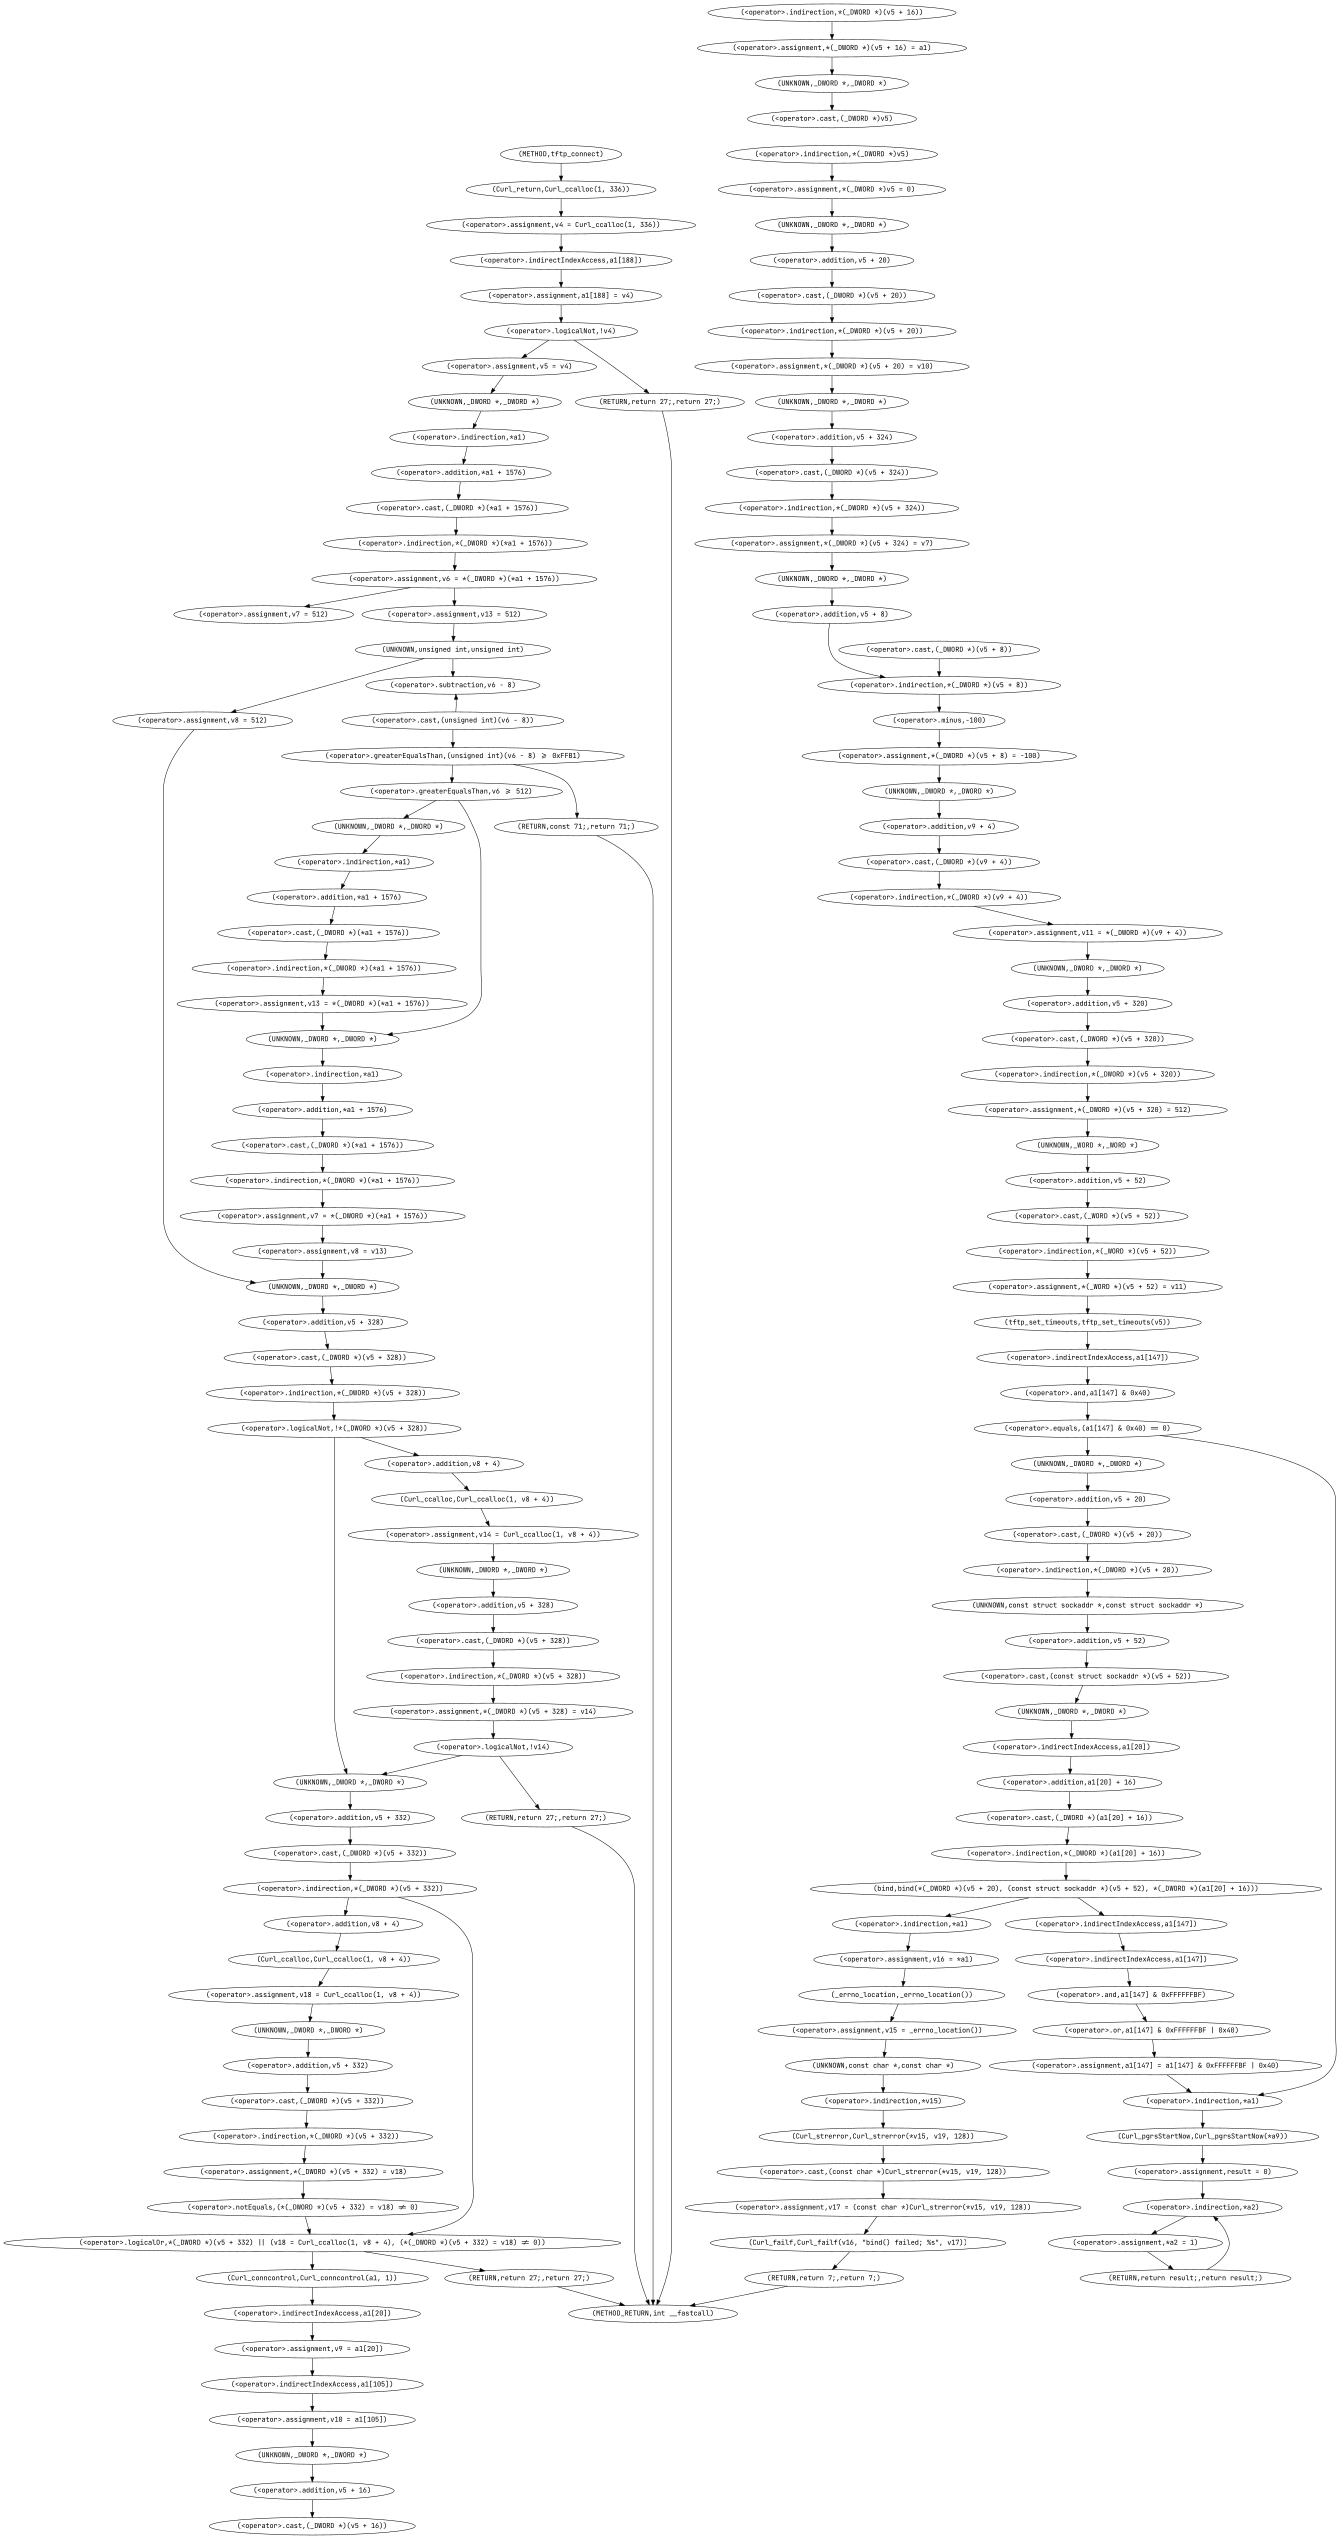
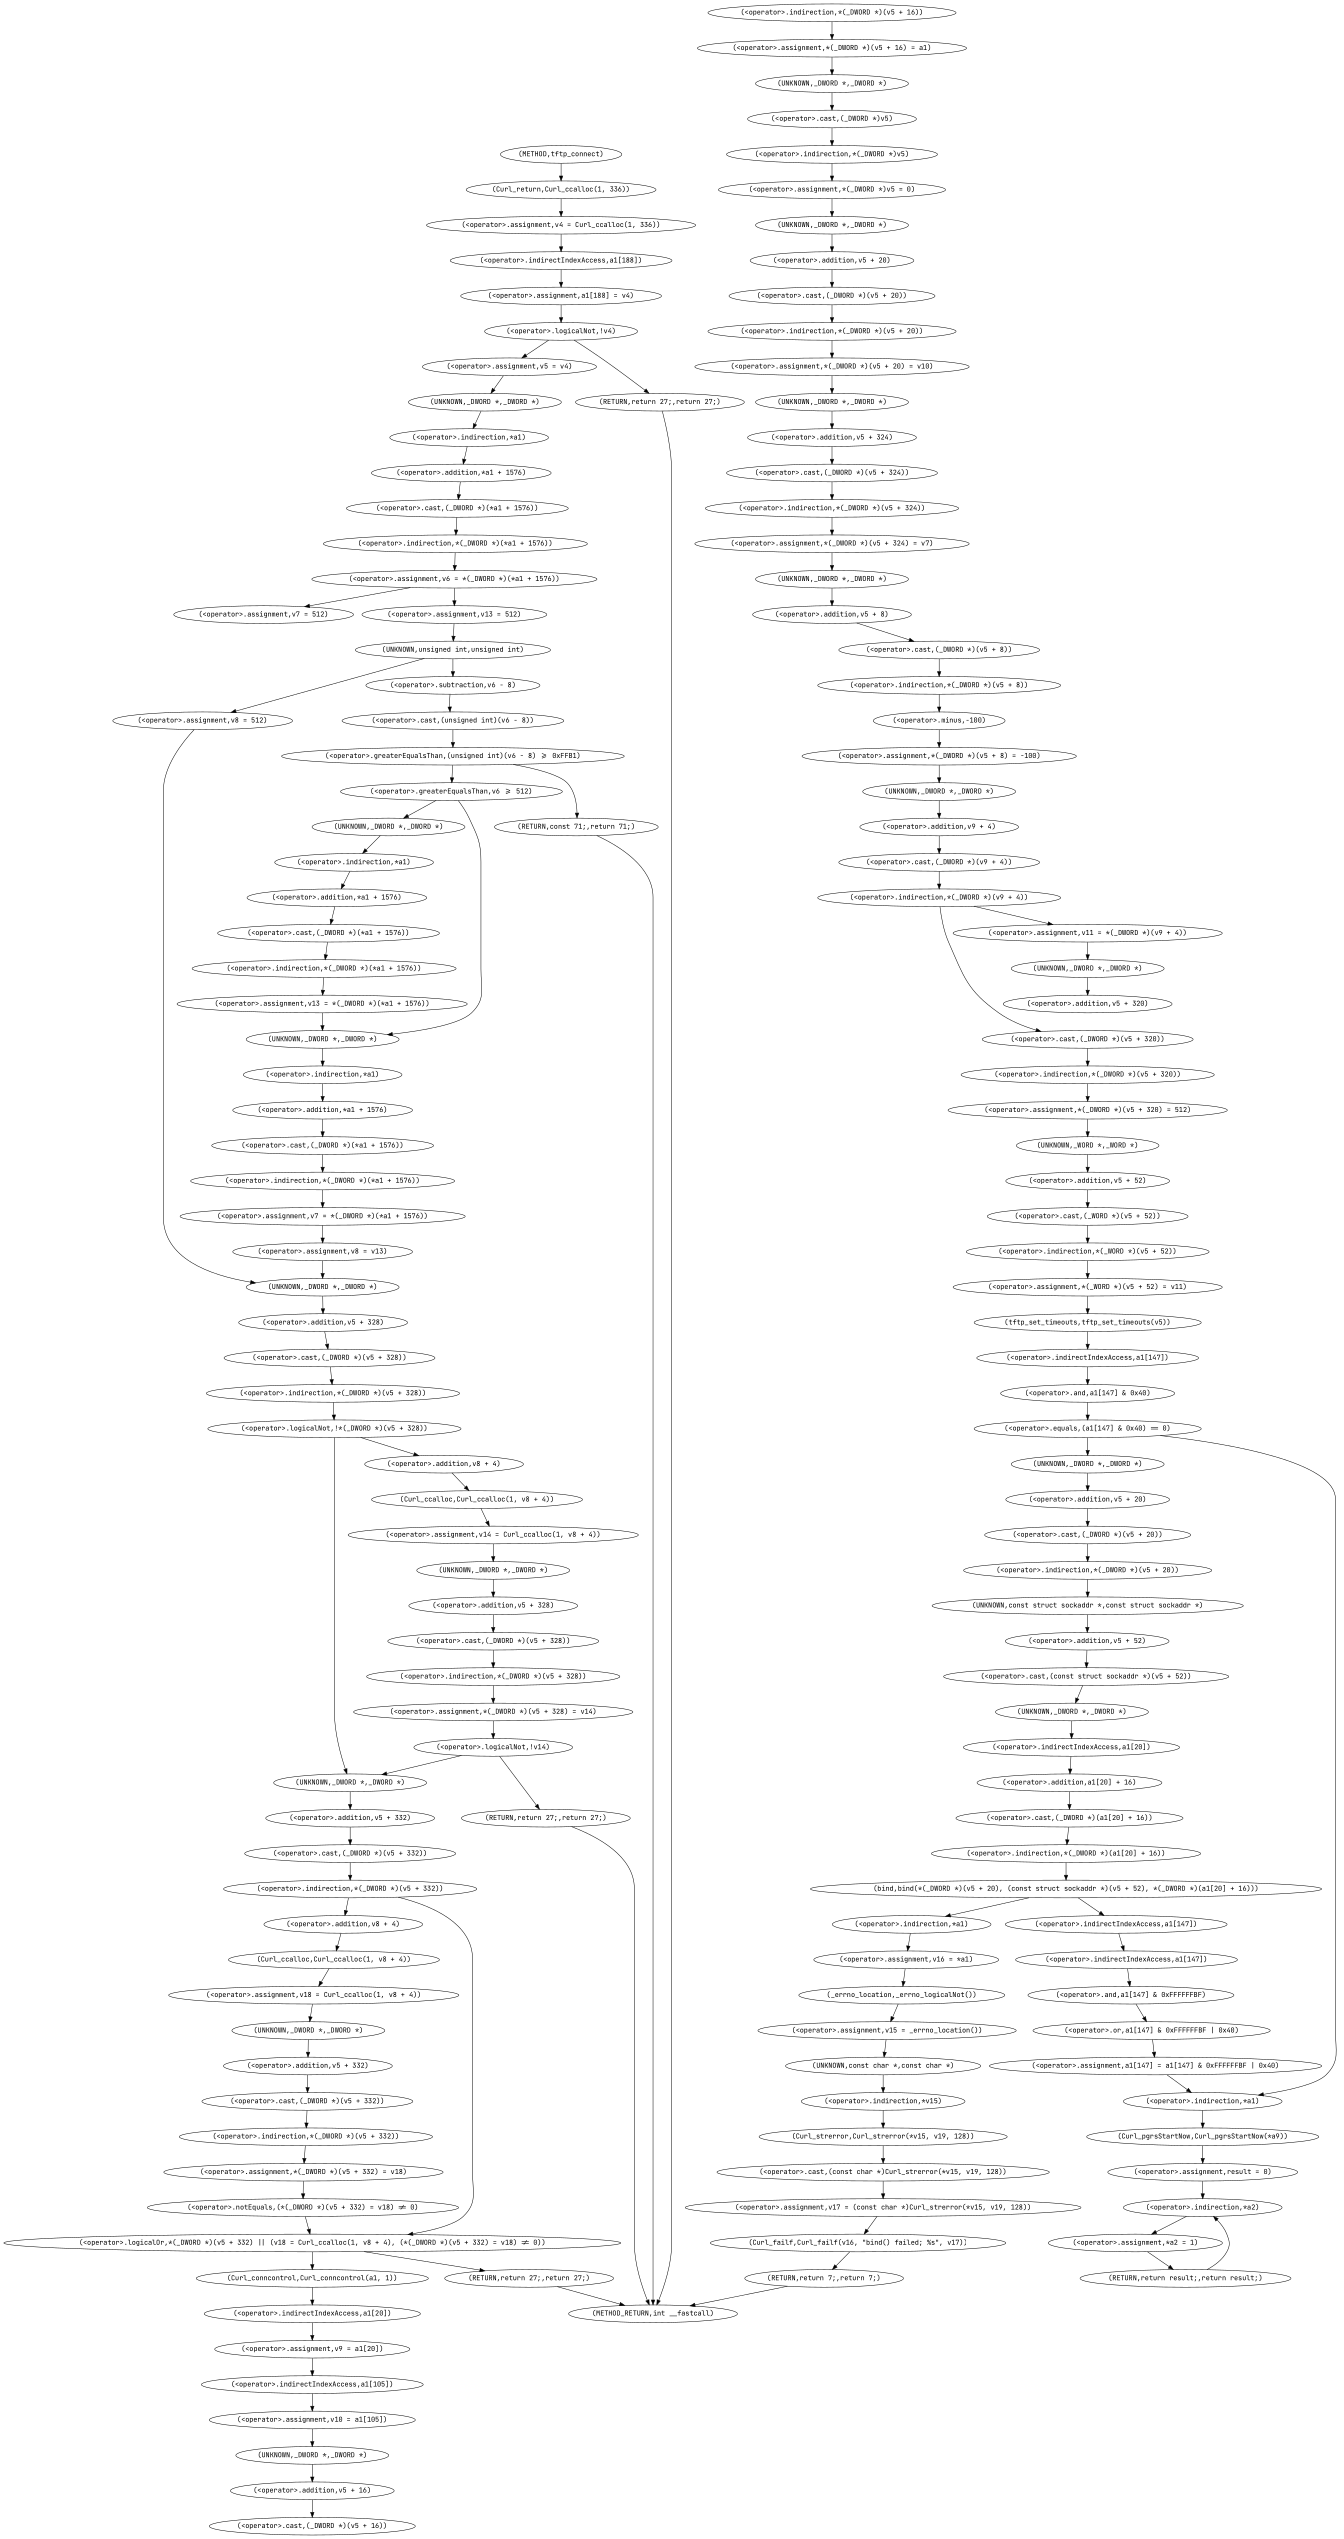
edge "(<operator>.cast,(_DWORD *)v5)" -> "(<operator>.indirection,*(_DWORD *)v5)": added
edge "(<operator>.addition,v5 + 8)" -> "(<operator>.indirection,*(_DWORD *)(v5 + 8))": now "(<operator>.addition,v5 + 8)" -> "(<operator>.cast,(_DWORD *)(v5 + 8))"
edge "(<operator>.cast,(unsigned int)(v6 - 8))" -> "(<operator>.subtraction,v6 - 8)": reversed
edge "(<operator>.addition,v5 + 320)" -> "(<operator>.cast,(_DWORD *)(v5 + 320))": now "(<operator>.indirection,*(_DWORD *)(v9 + 4))" -> "(<operator>.cast,(_DWORD *)(v5 + 320))"
node "(_errno_location,_errno_location())": label "(_errno_location,_errno_location())" -> "(_errno_location,_errno_logicalNot())"
